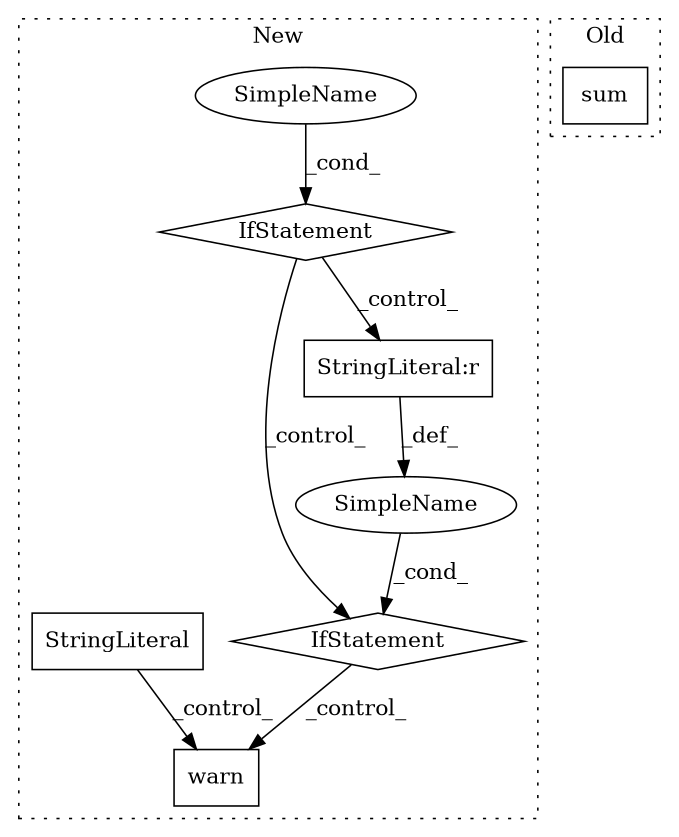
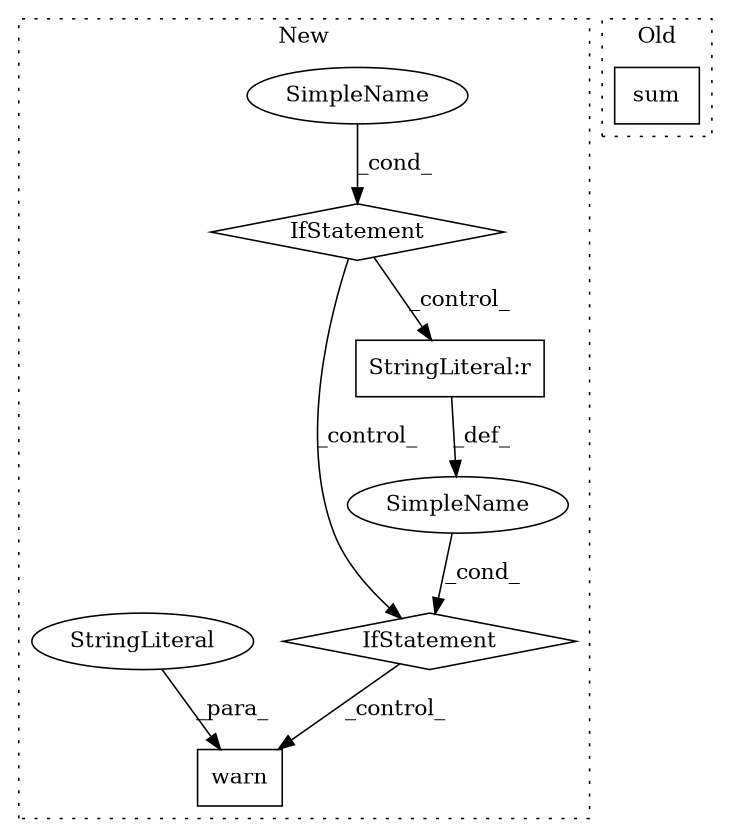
node "StringLiteral": shape box -> ellipse
edge "StringLiteral" -> "warn": label "_control_" -> "_para_"
